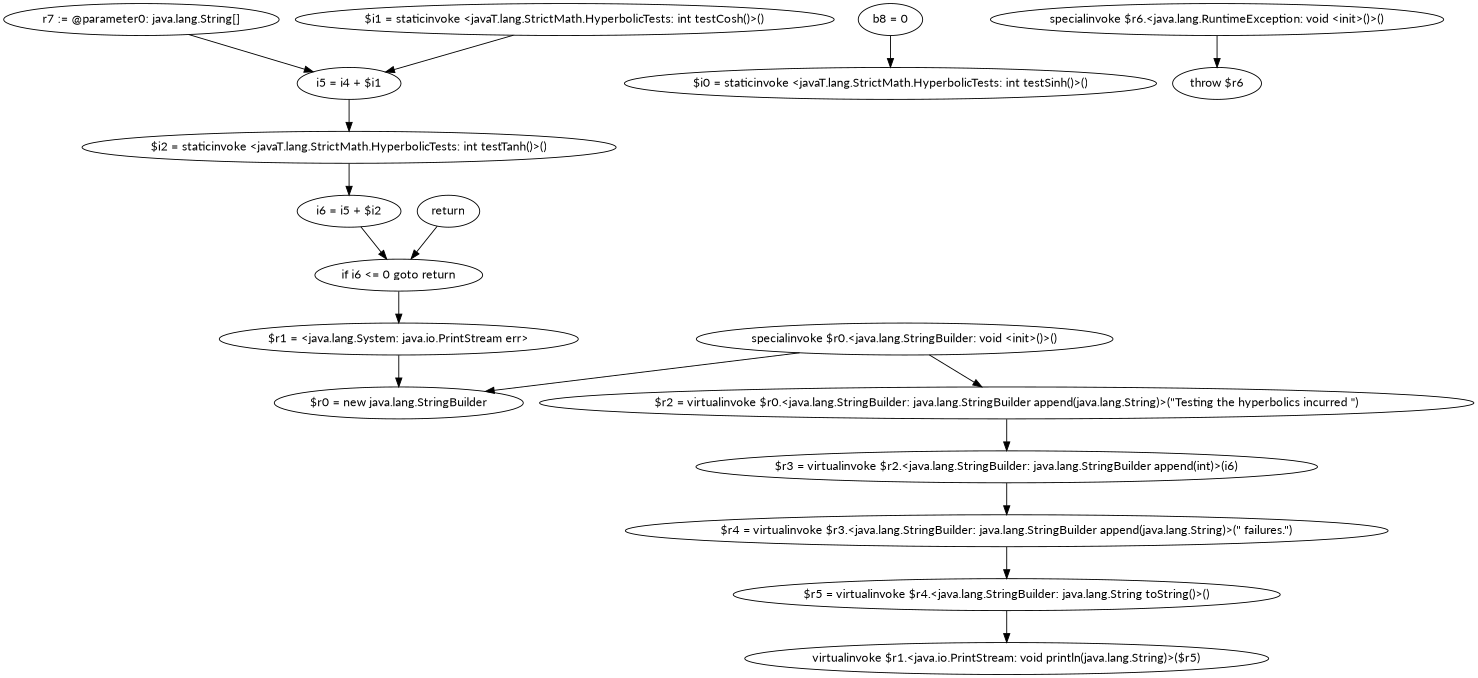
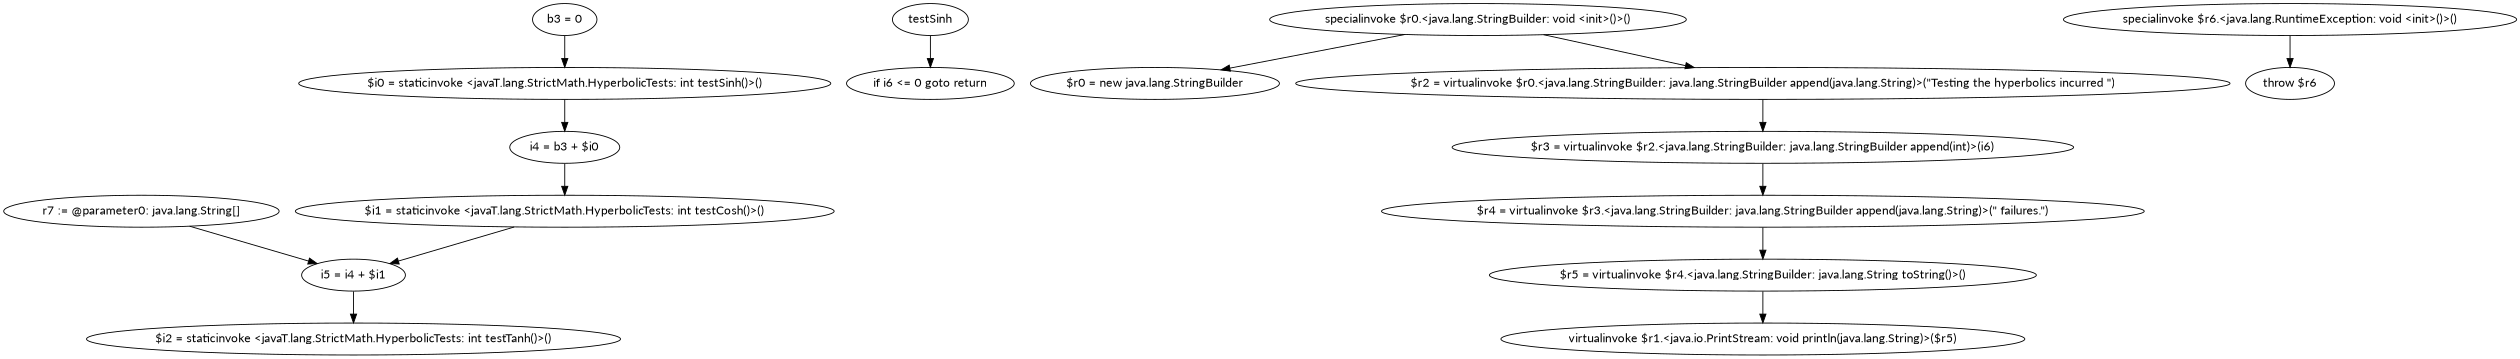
node "b8 = 0": label "b8 = 0" -> "b3 = 0"
node "i4 = b3 + $i0": added
node "i6 = i5 + $i2": removed
node "return": label "return" -> "testSinh"
node "$r1 = <java.lang.System: java.io.PrintStream err>": removed
